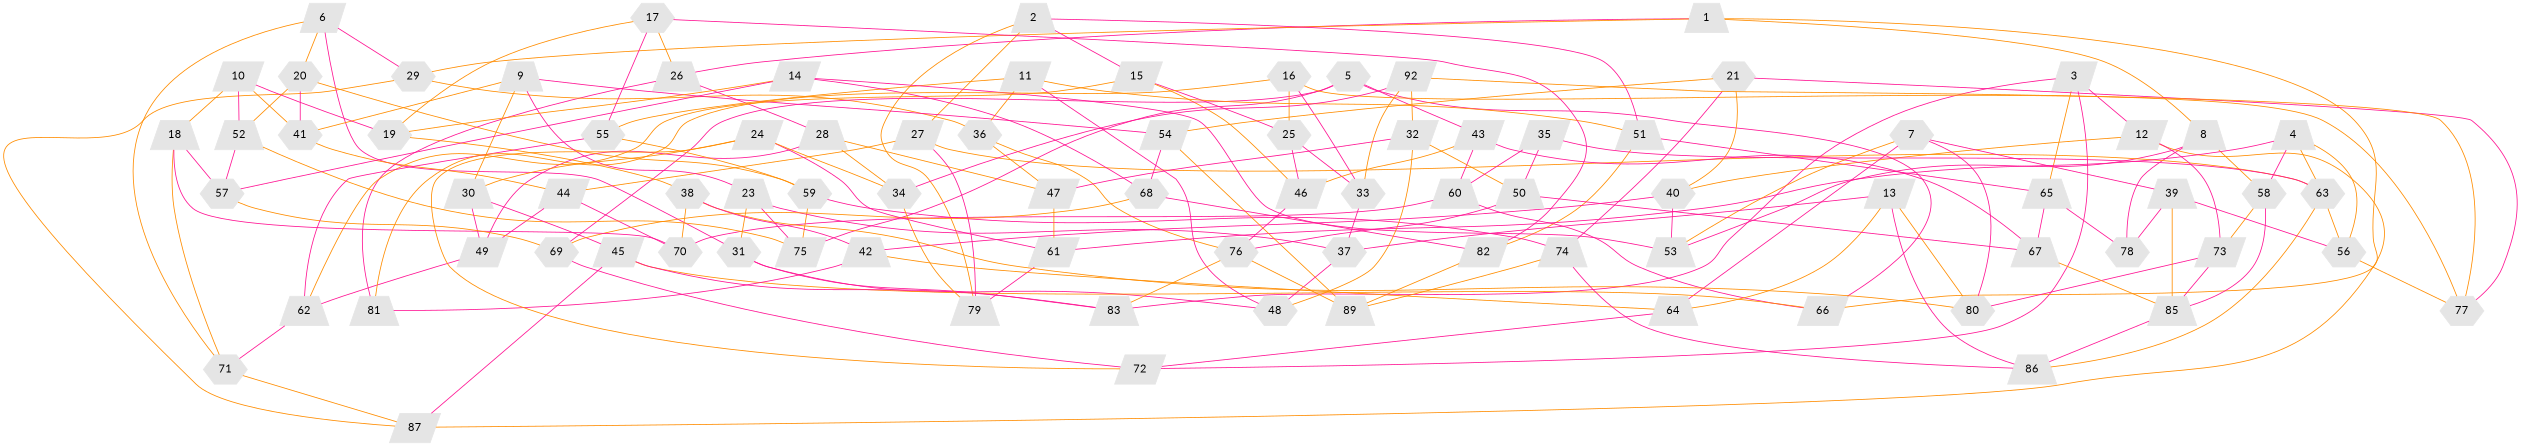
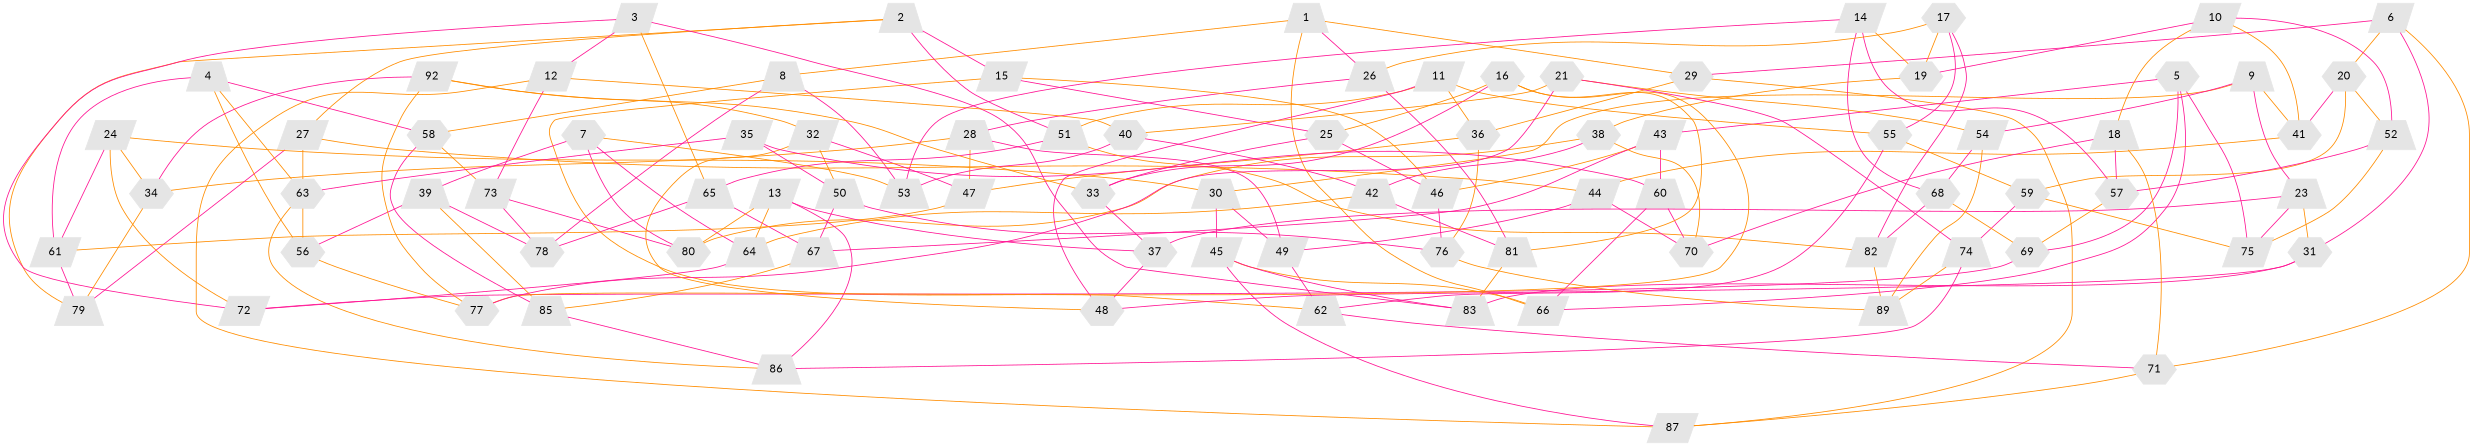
edge "76" -- "83": now "81" -- "83"
edge "73" -- "85": now "73" -- "78"
